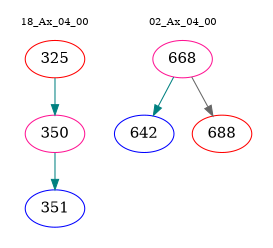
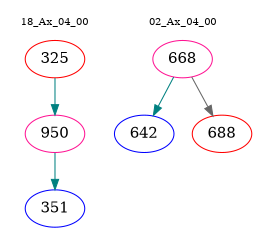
node "350": label "350" -> "950"
